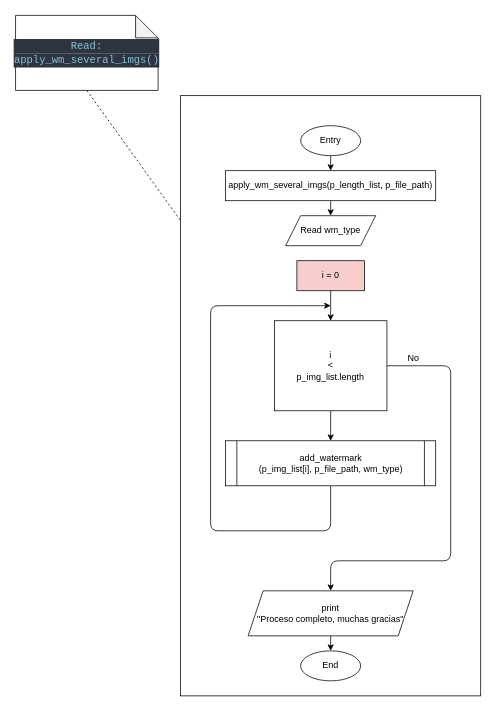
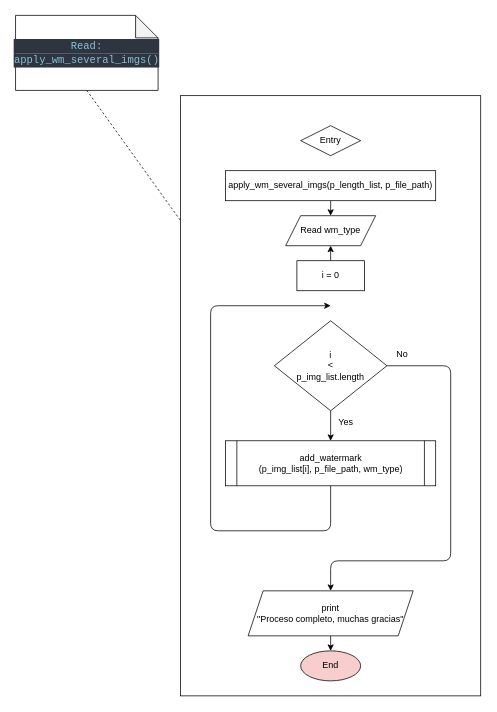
node "Entry": shape ellipse -> diamond
edge "Entry" -> "apply_wm_several_imgs(p_length_list, p_file_path)": removed
node "i = 0": fillcolor #f8cecc -> #ffffff
edge "i = 0" -> "i < p_img_list.length": now "i = 0" -> "Read wm_type"
node "No": moved (413, 358) -> (402, 354)
node "i < p_img_list.length": shape rectangle -> diamond
node "Yes": added
node "End": fillcolor #ffffff -> #f8cecc
